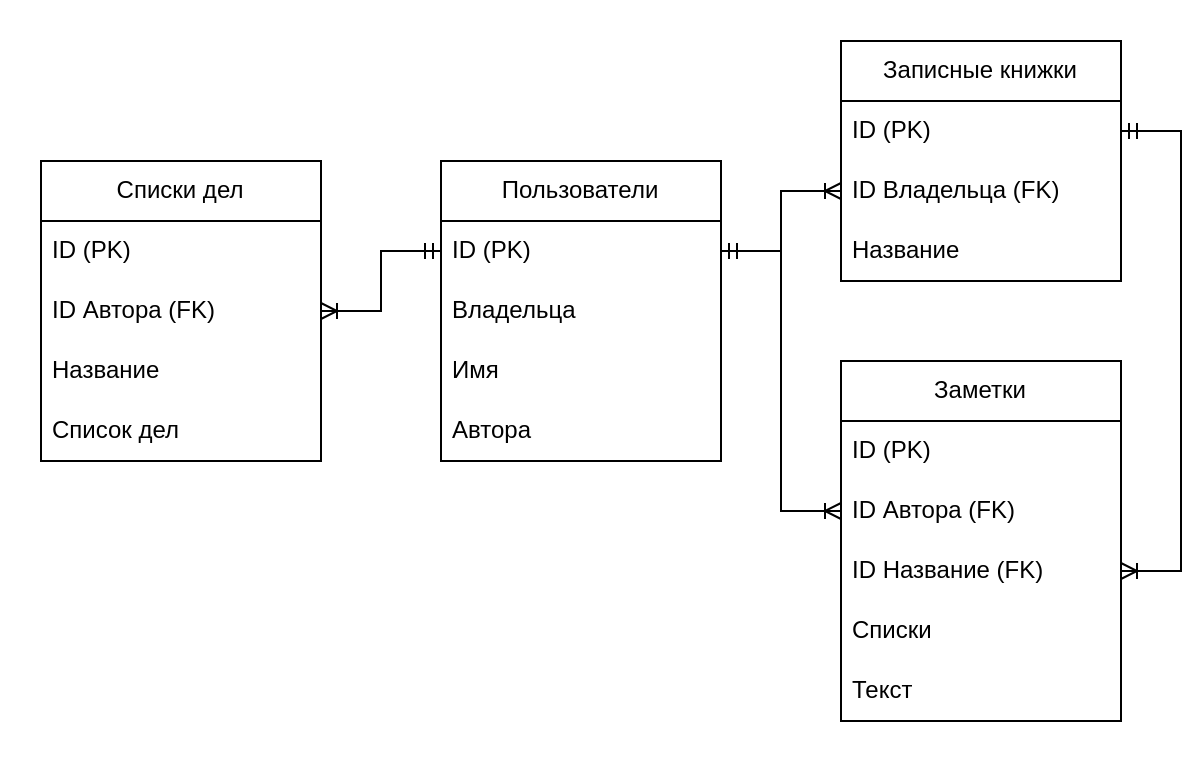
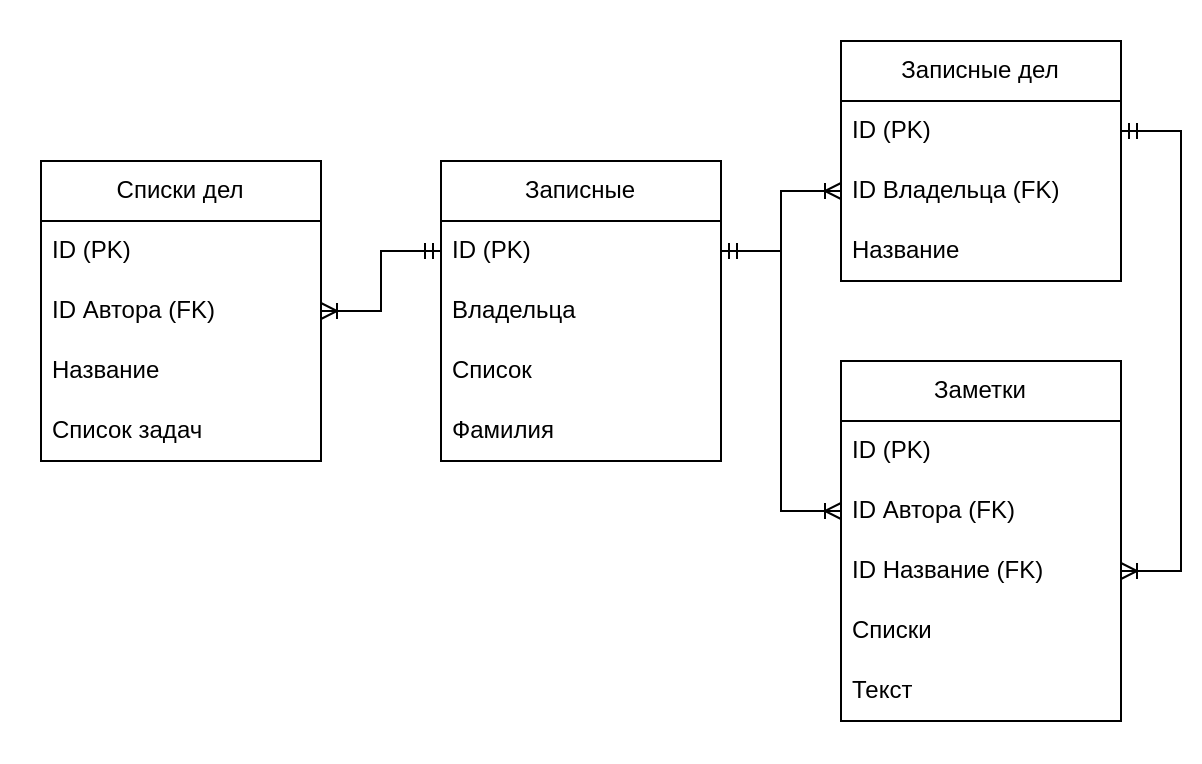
node "Записные книжки": label "Записные книжки" -> "Записные дел"
node "Пользователи": label "Пользователи" -> "Записные"
node "Имя": label "Имя" -> "Список"
node "Список дел": label "Список дел" -> "Список задач"
node "Автора": label "Автора" -> "Фамилия"
